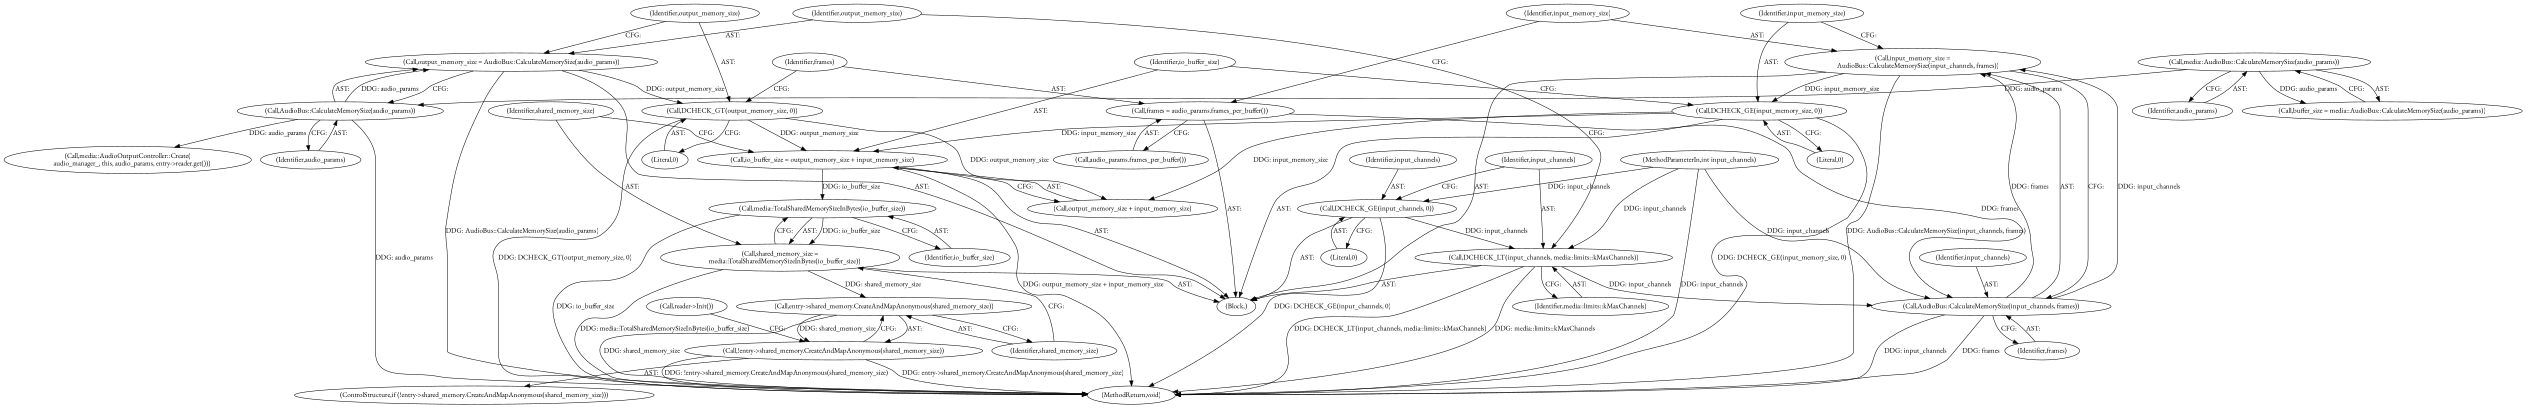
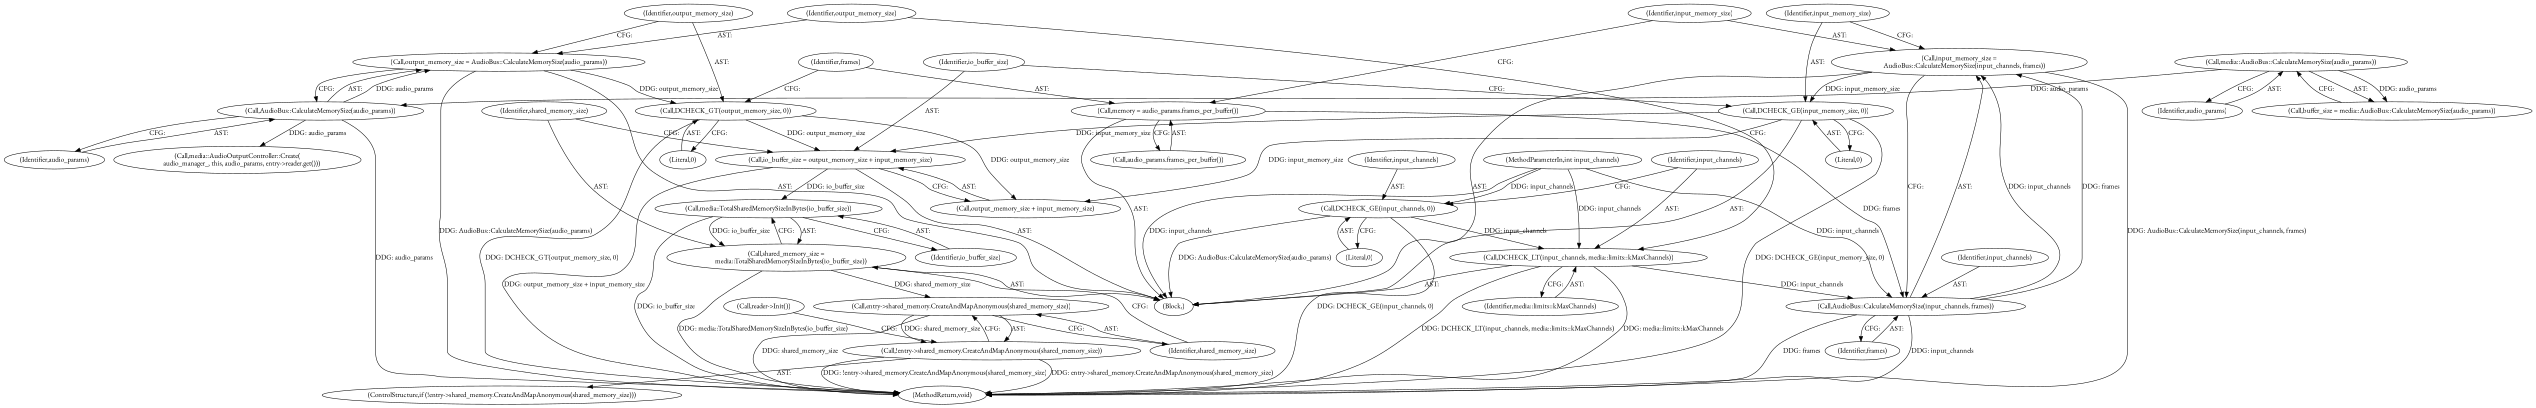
node "(Call,frames = audio_params.frames_per_buffer())": label "(Call,frames = audio_params.frames_per_buffer())" -> "(Call,memory = audio_params.frames_per_buffer())"
edge "(Call,DCHECK_GE(input_channels, 0))" -> "(Block,)": label "AST: " -> "DDG: AudioBus::CalculateMemorySize(audio_params)"
edge "(MethodParameterIn,int input_channels)" -> "(MethodReturn,void)": now "(MethodParameterIn,int input_channels)" -> "(Block,)"
